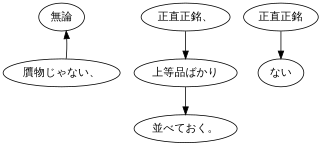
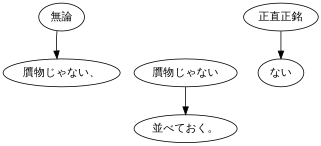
node "正直正銘、": removed
edge "贋物じゃない、" -> "無論": reversed
node "上等品ばかり": label "上等品ばかり" -> "贋物じゃない"
